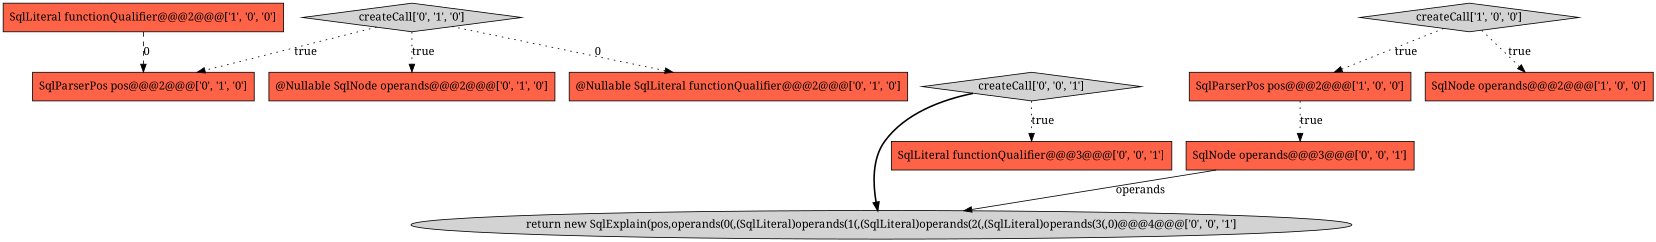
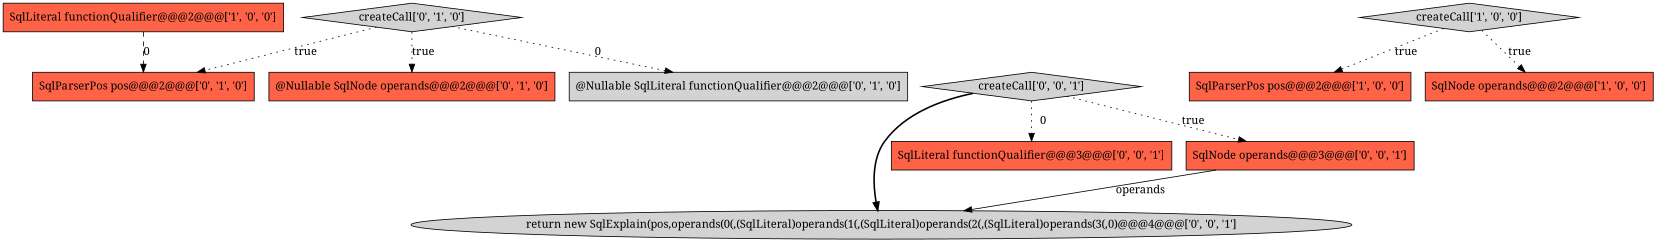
node "@Nullable SqlLiteral functionQualifier@@@2@@@['0', '1', '0']": fillcolor tomato -> lightgray
edge "SqlParserPos pos@@@2@@@['1', '0', '0']" -> "SqlNode operands@@@3@@@['0', '0', '1']": now "createCall['0', '0', '1']" -> "SqlNode operands@@@3@@@['0', '0', '1']"
edge "createCall['0', '0', '1']" -> "SqlLiteral functionQualifier@@@3@@@['0', '0', '1']": label "true" -> "0"
